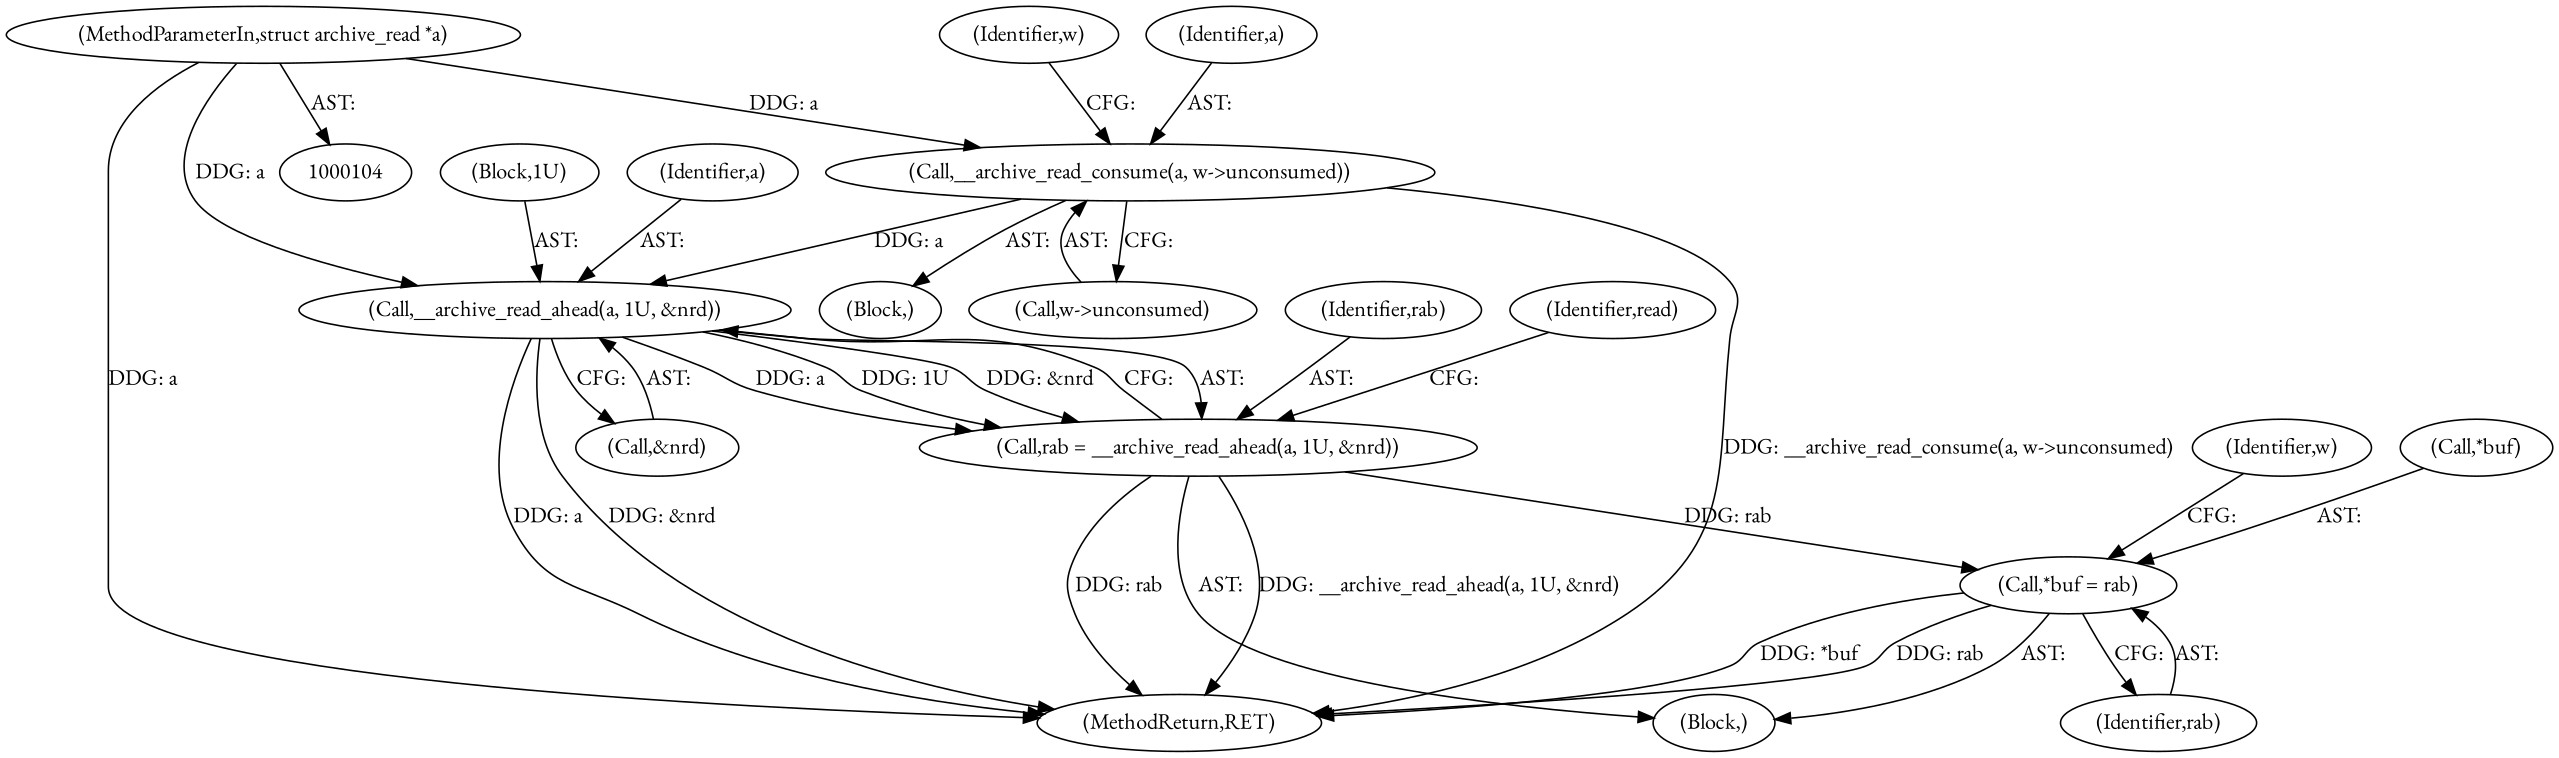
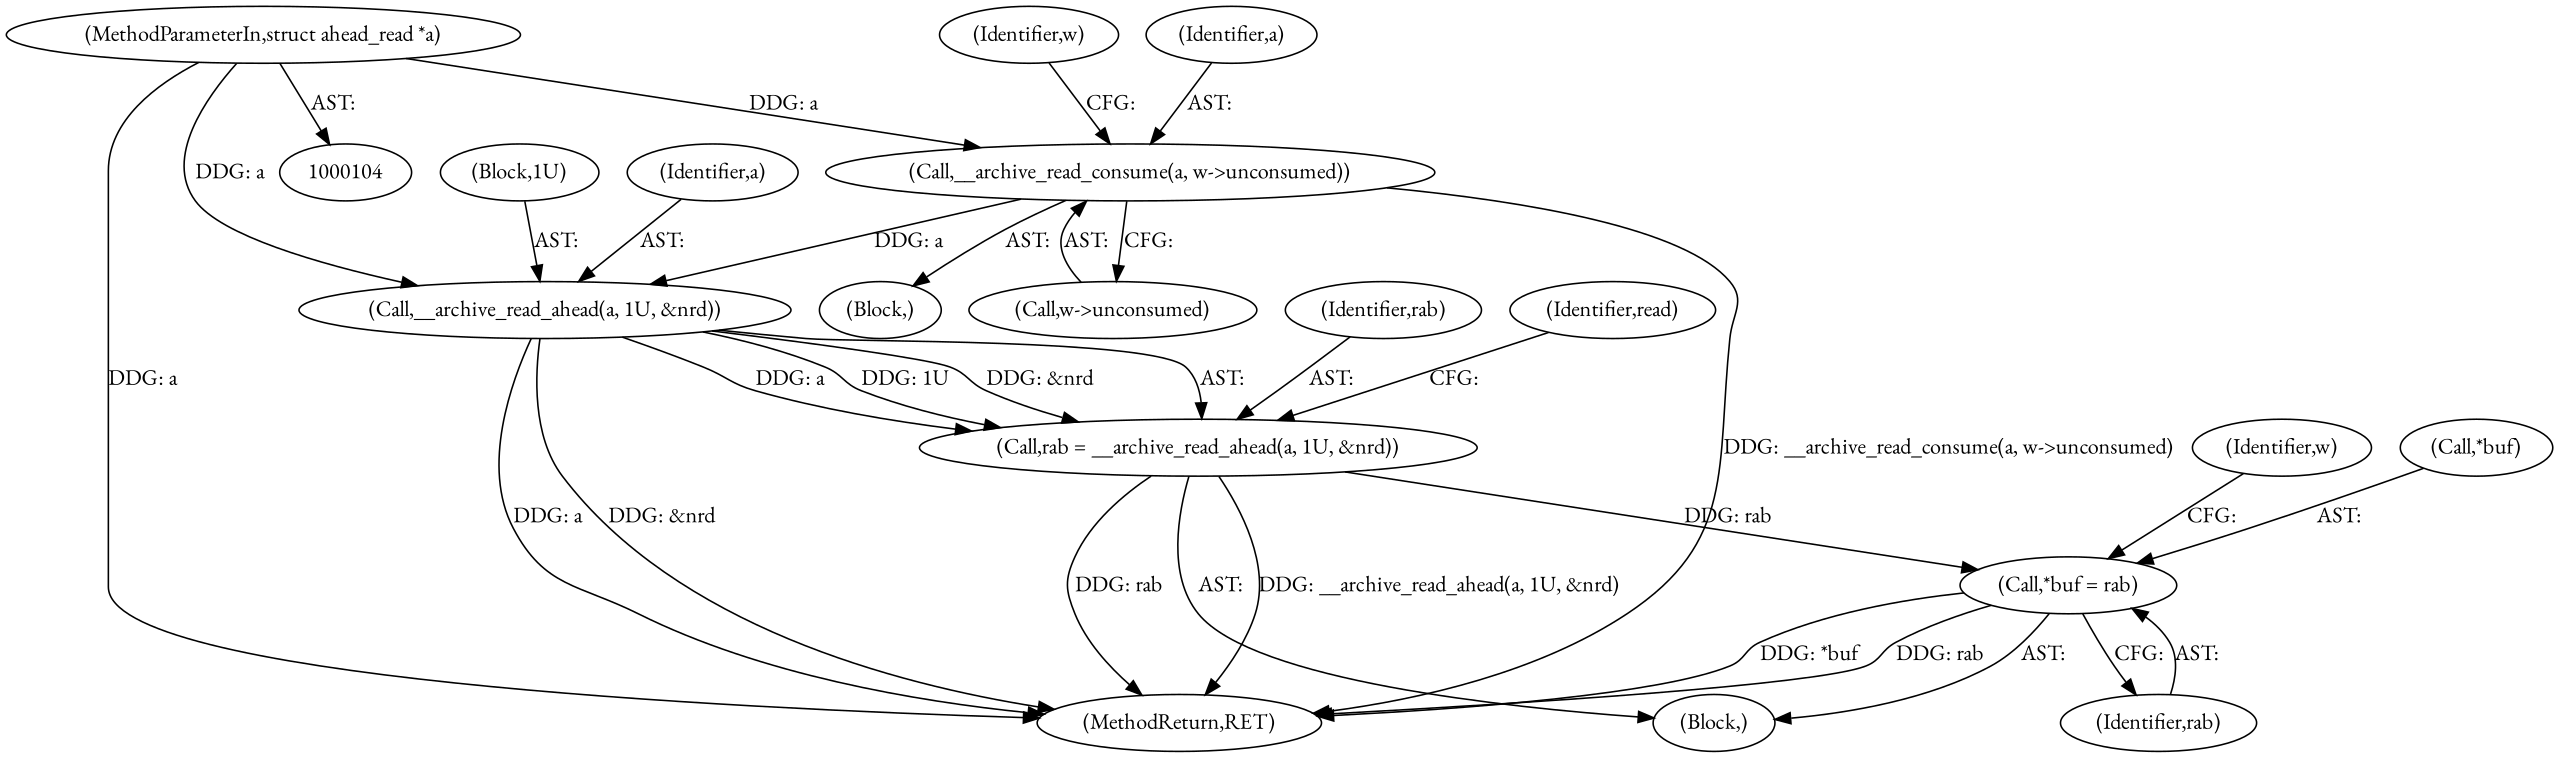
node "(MethodParameterIn,struct archive_read *a)": label "(MethodParameterIn,struct archive_read *a)" -> "(MethodParameterIn,struct ahead_read *a)"
edge "(Call,rab = __archive_read_ahead(a, 1U, &nrd))" -> "(Call,__archive_read_ahead(a, 1U, &nrd))": removed, label "CFG:"
node "(Call,&nrd)": removed
